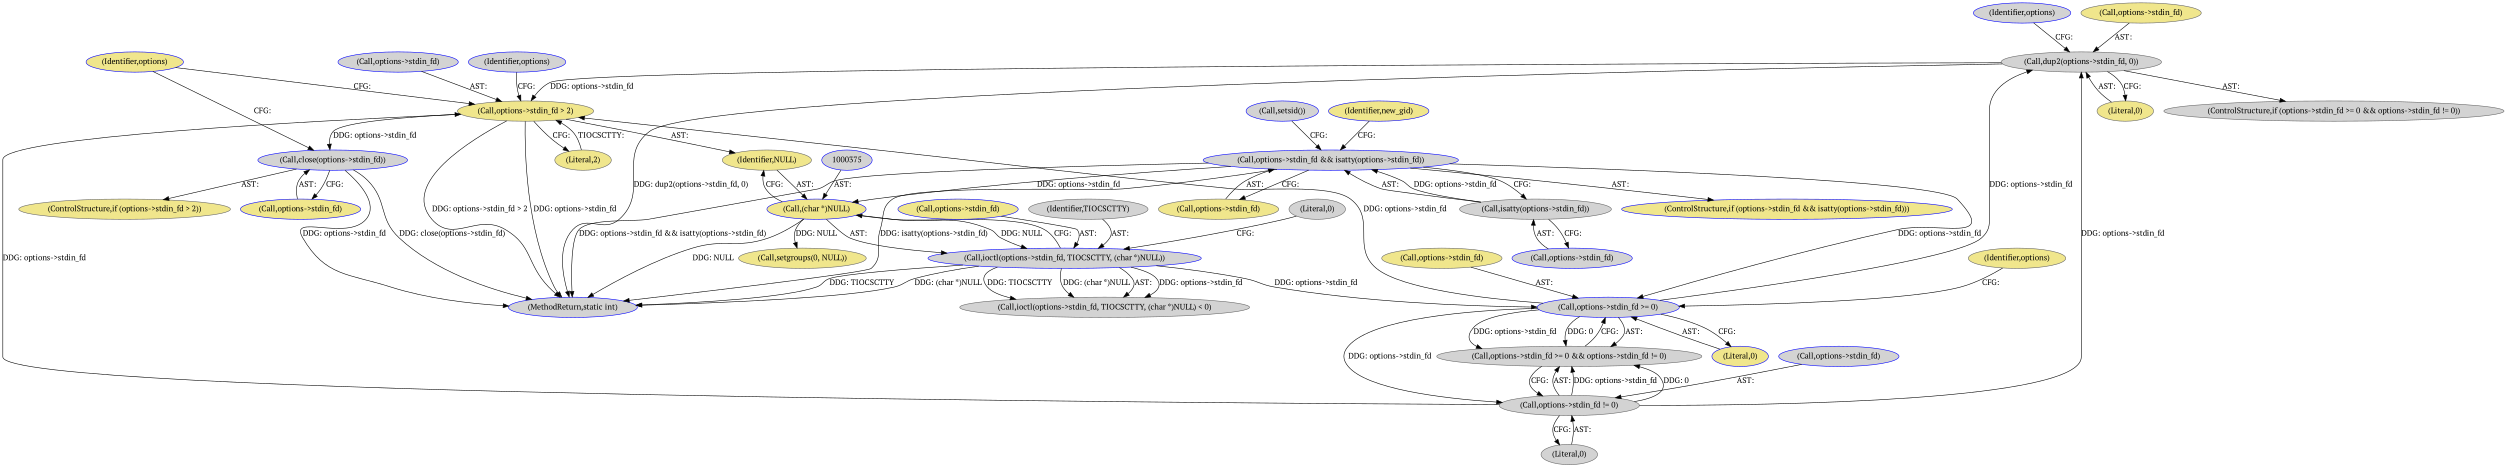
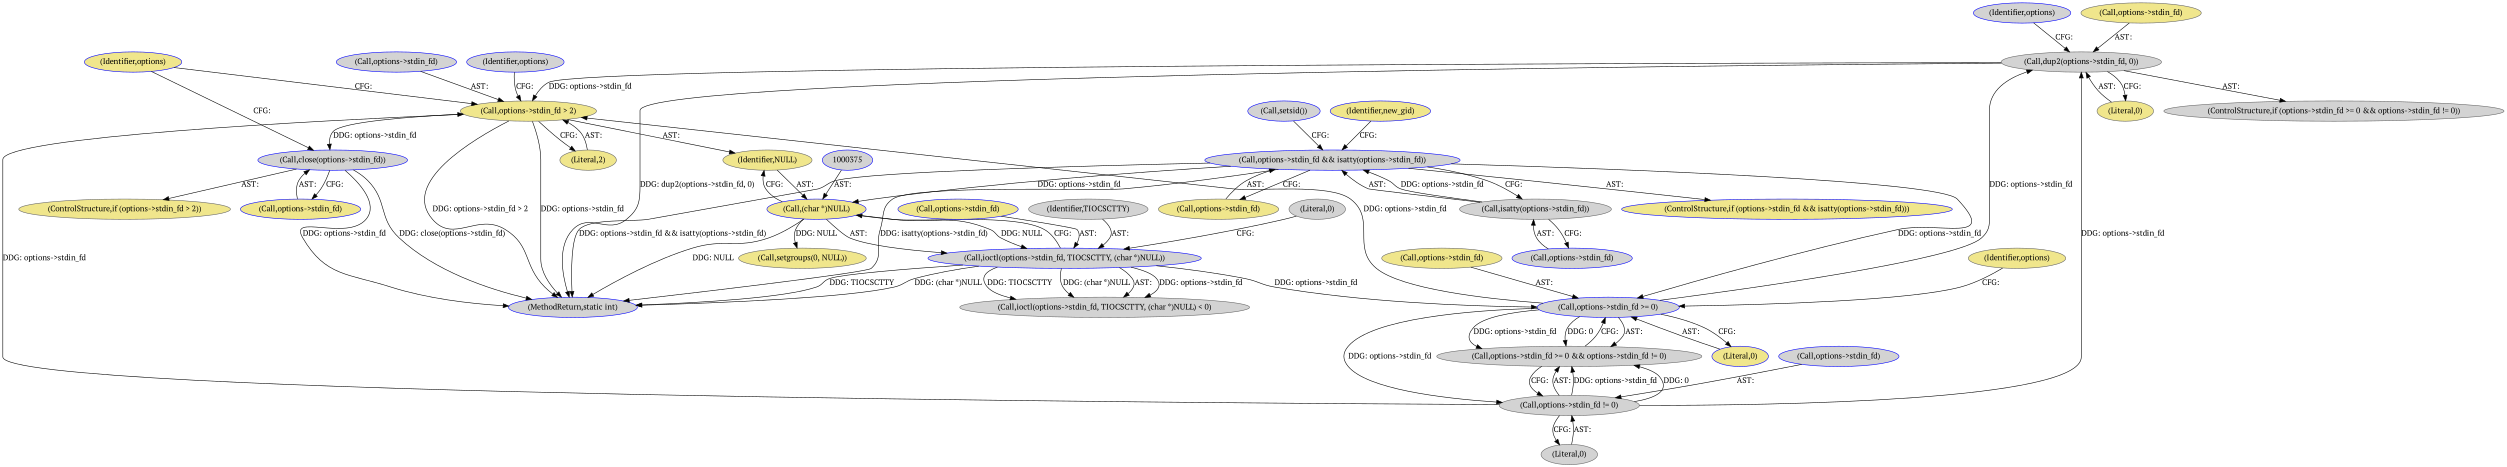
edge "(Literal,2)" -> "(Call,options->stdin_fd > 2)": label "TIOCSCTTY: " -> "AST: "
